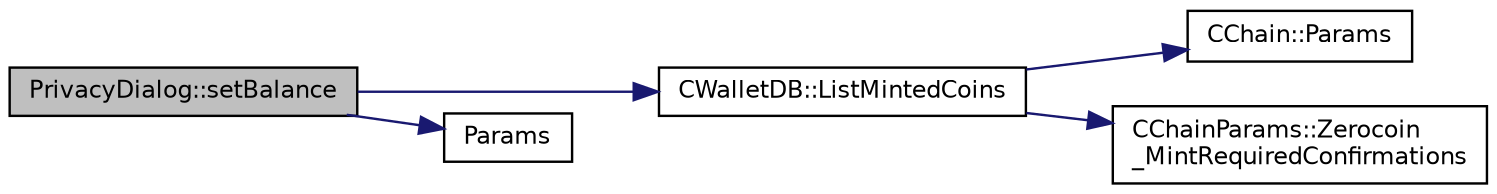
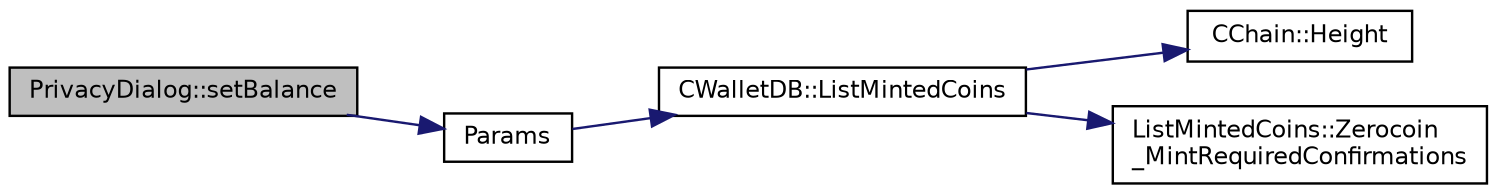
node "CChain::Params": label "CChain::Params" -> "CChain::Height"
edge "PrivacyDialog::setBalance" -> "CWalletDB::ListMintedCoins": now "Params" -> "CWalletDB::ListMintedCoins"
node "CChainParams::Zerocoin _MintRequiredConfirmations": label "CChainParams::Zerocoin _MintRequiredConfirmations" -> "ListMintedCoins::Zerocoin _MintRequiredConfirmations"
